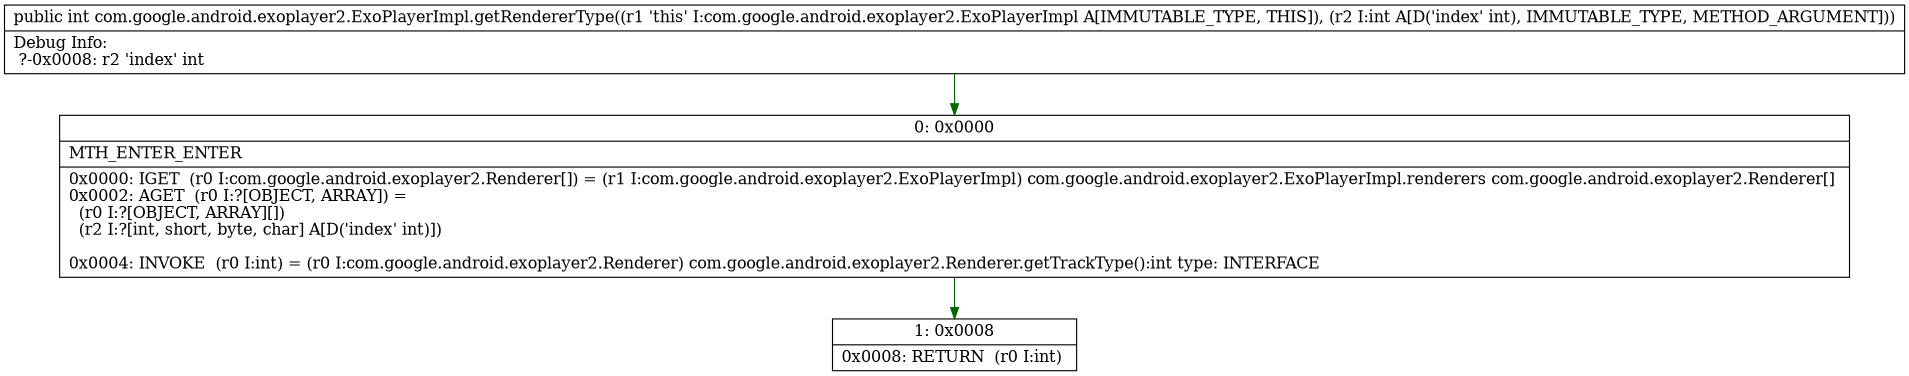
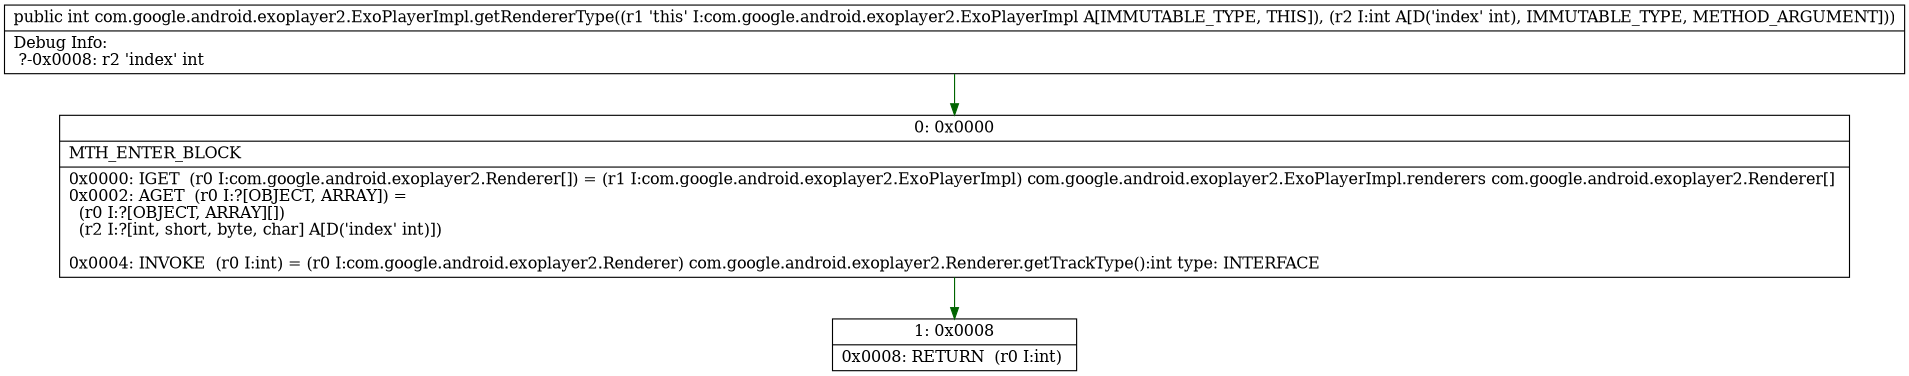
node "0: 0x0000": text "MTH_ENTER_ENTER" -> "MTH_ENTER_BLOCK"
